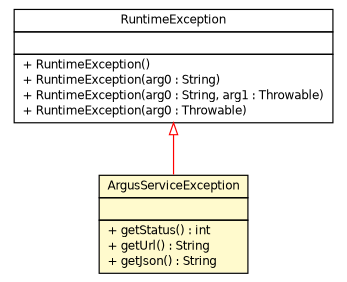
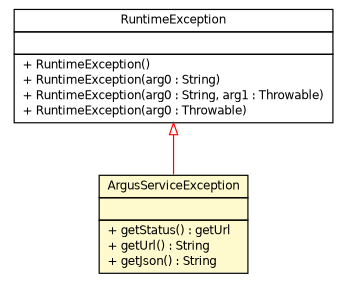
node "ArgusServiceException": text "+ getStatus() : int" -> "+ getStatus() : getUrl"
